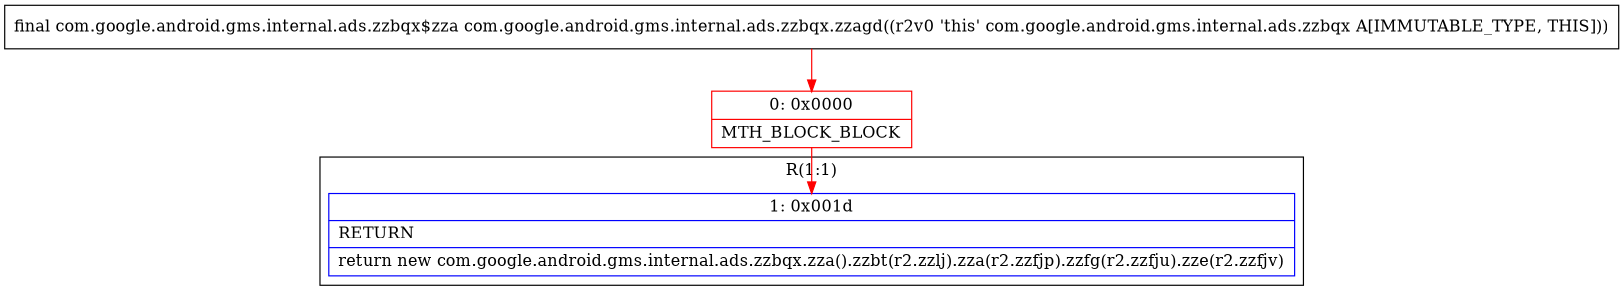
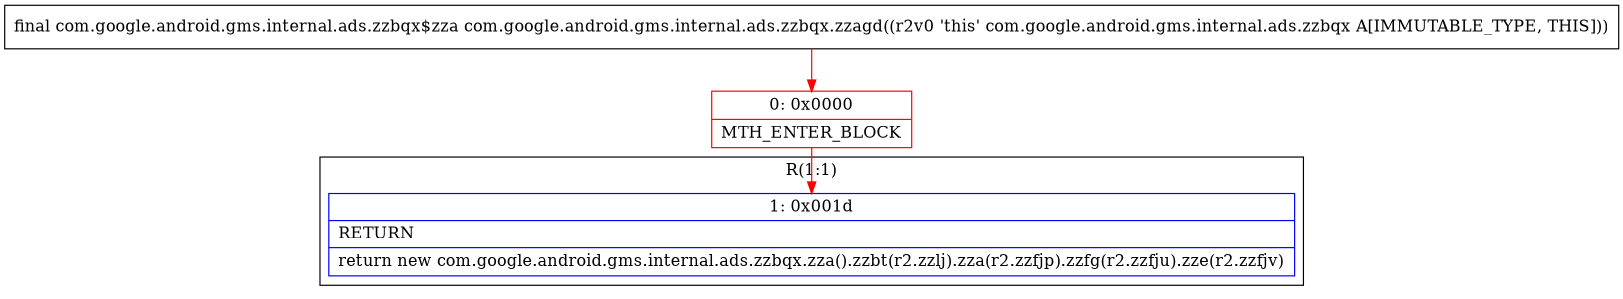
node "0: 0x0000": text "MTH_BLOCK_BLOCK" -> "MTH_ENTER_BLOCK"
